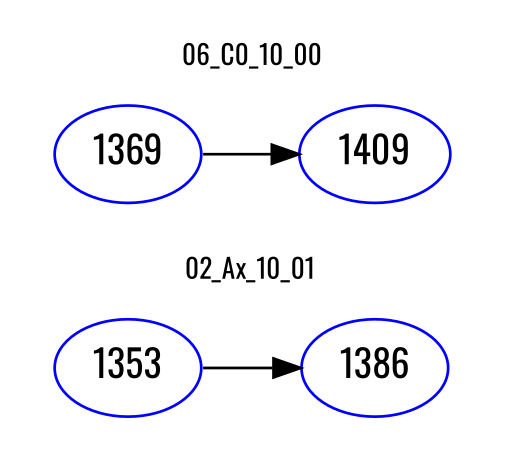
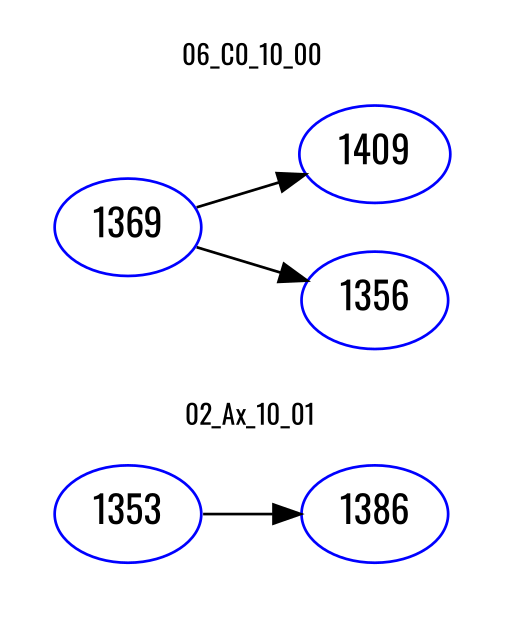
node "1356": added
